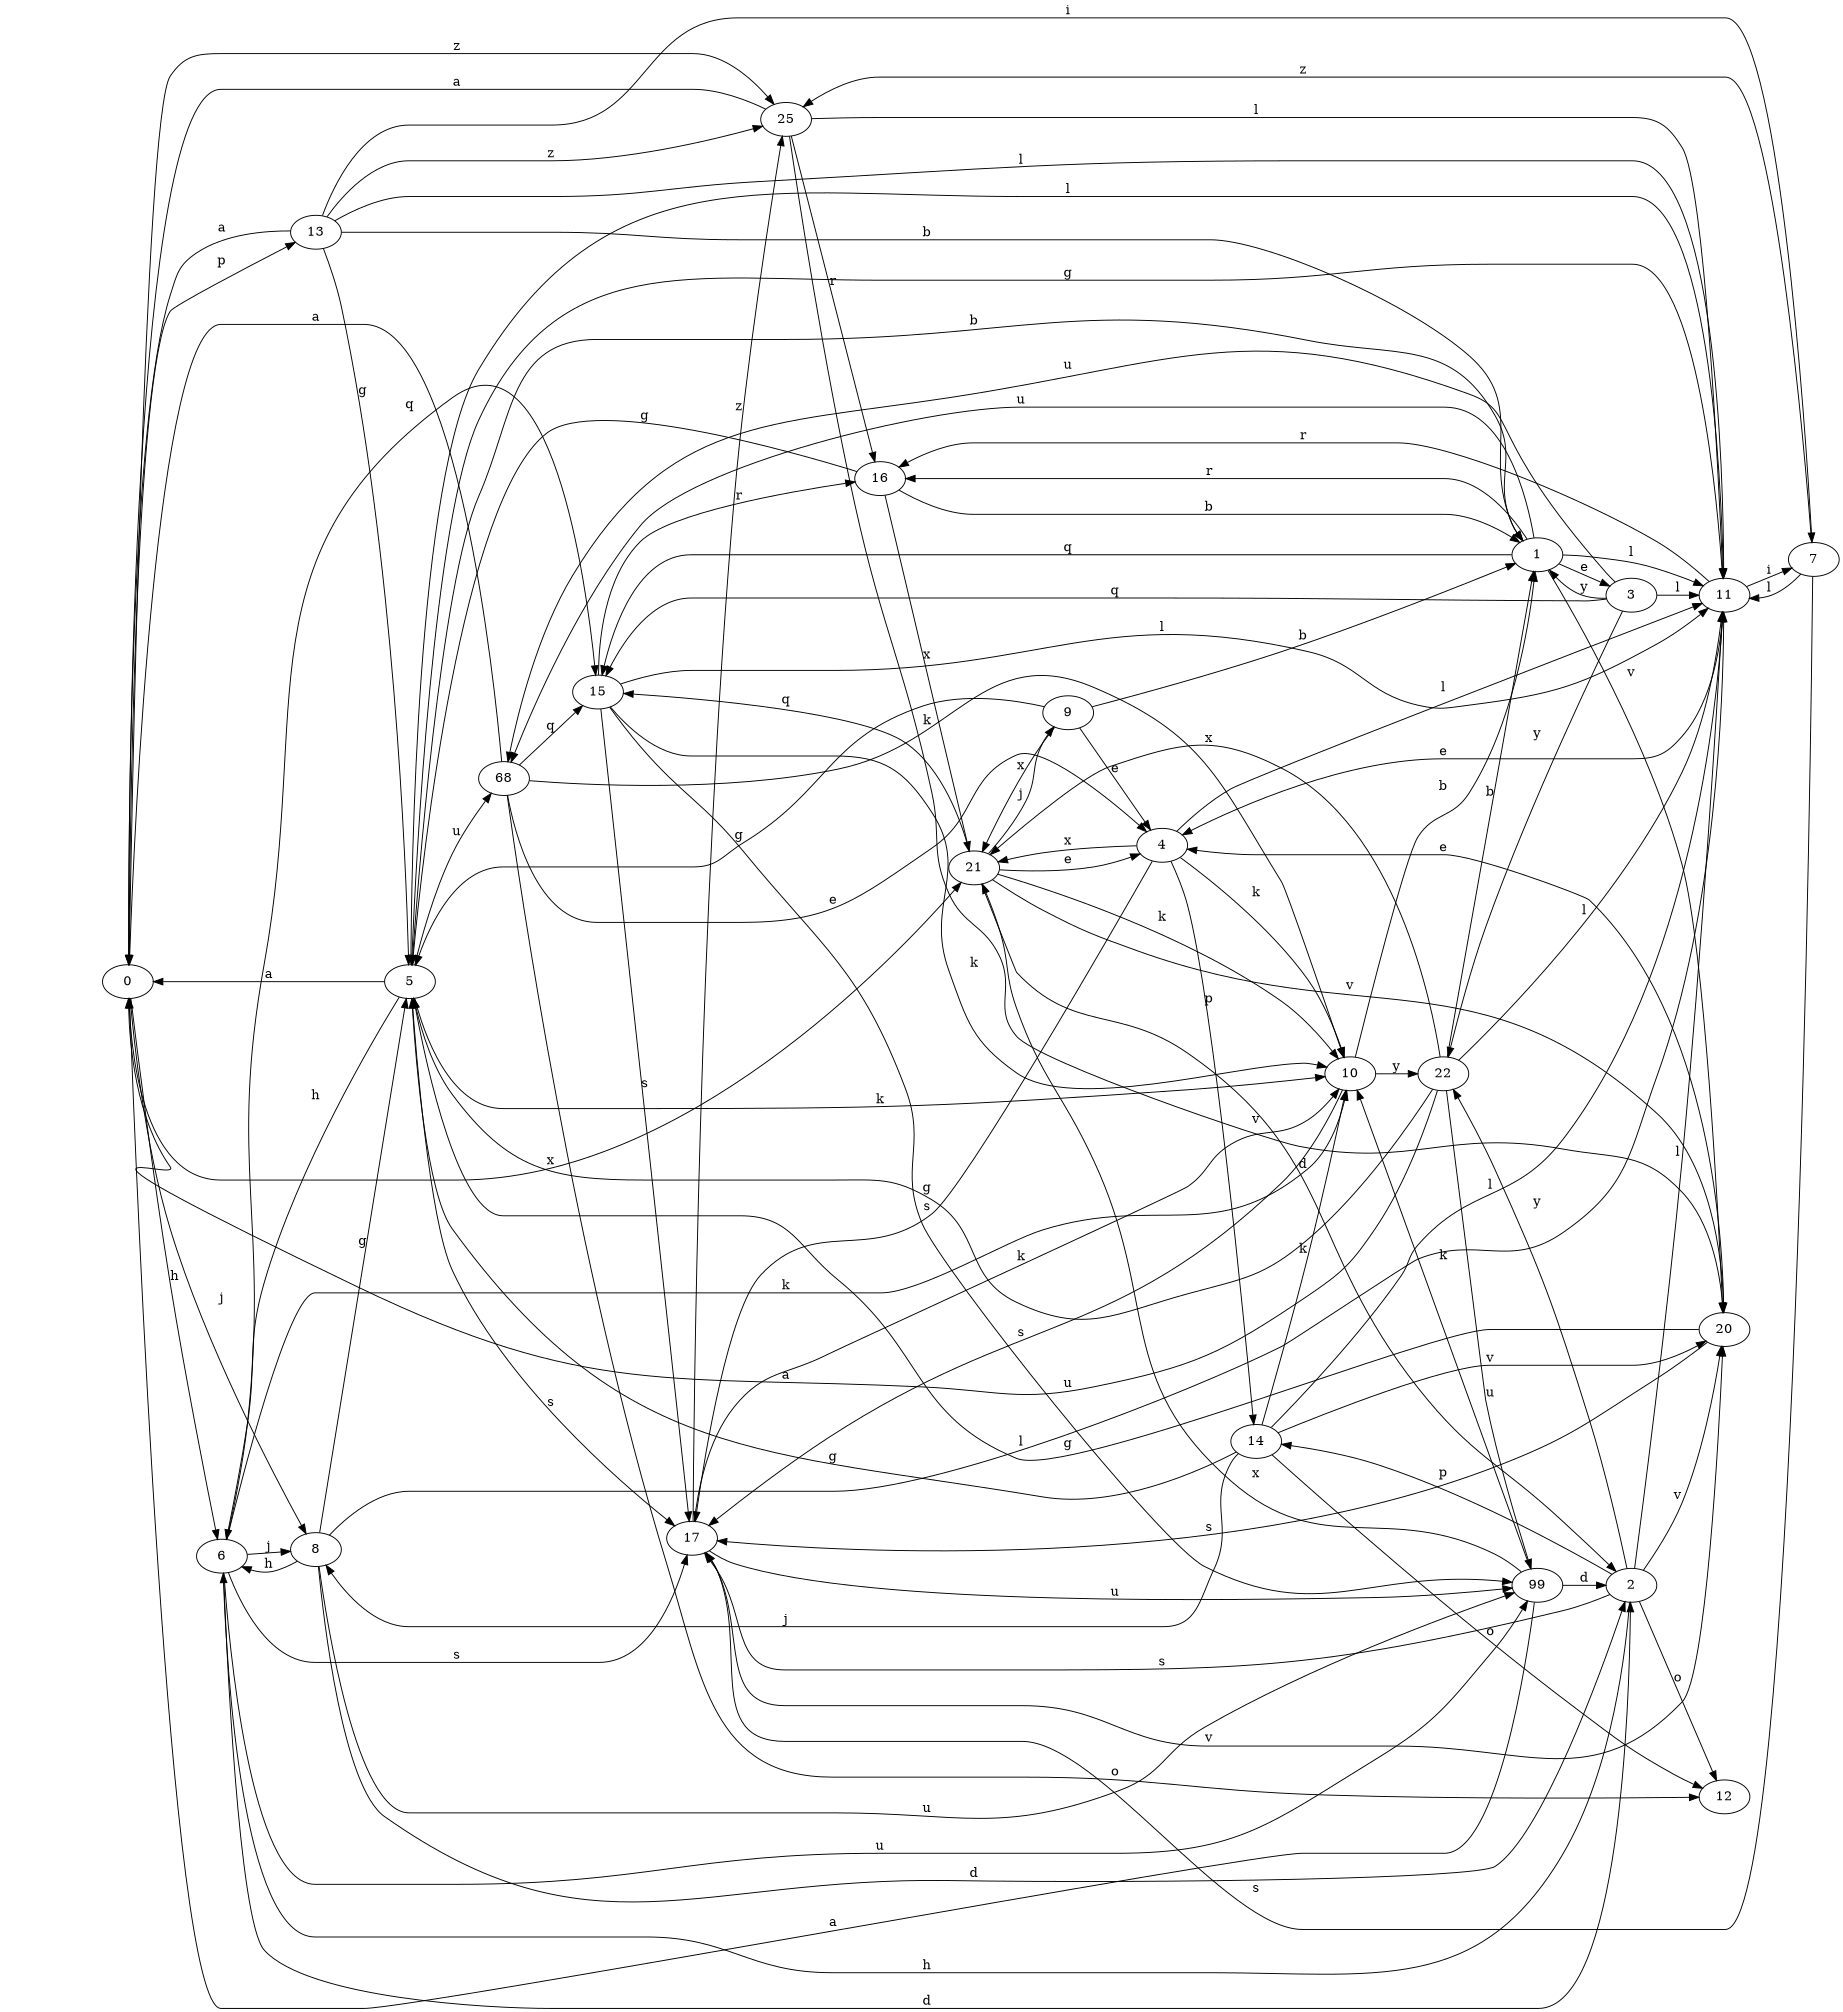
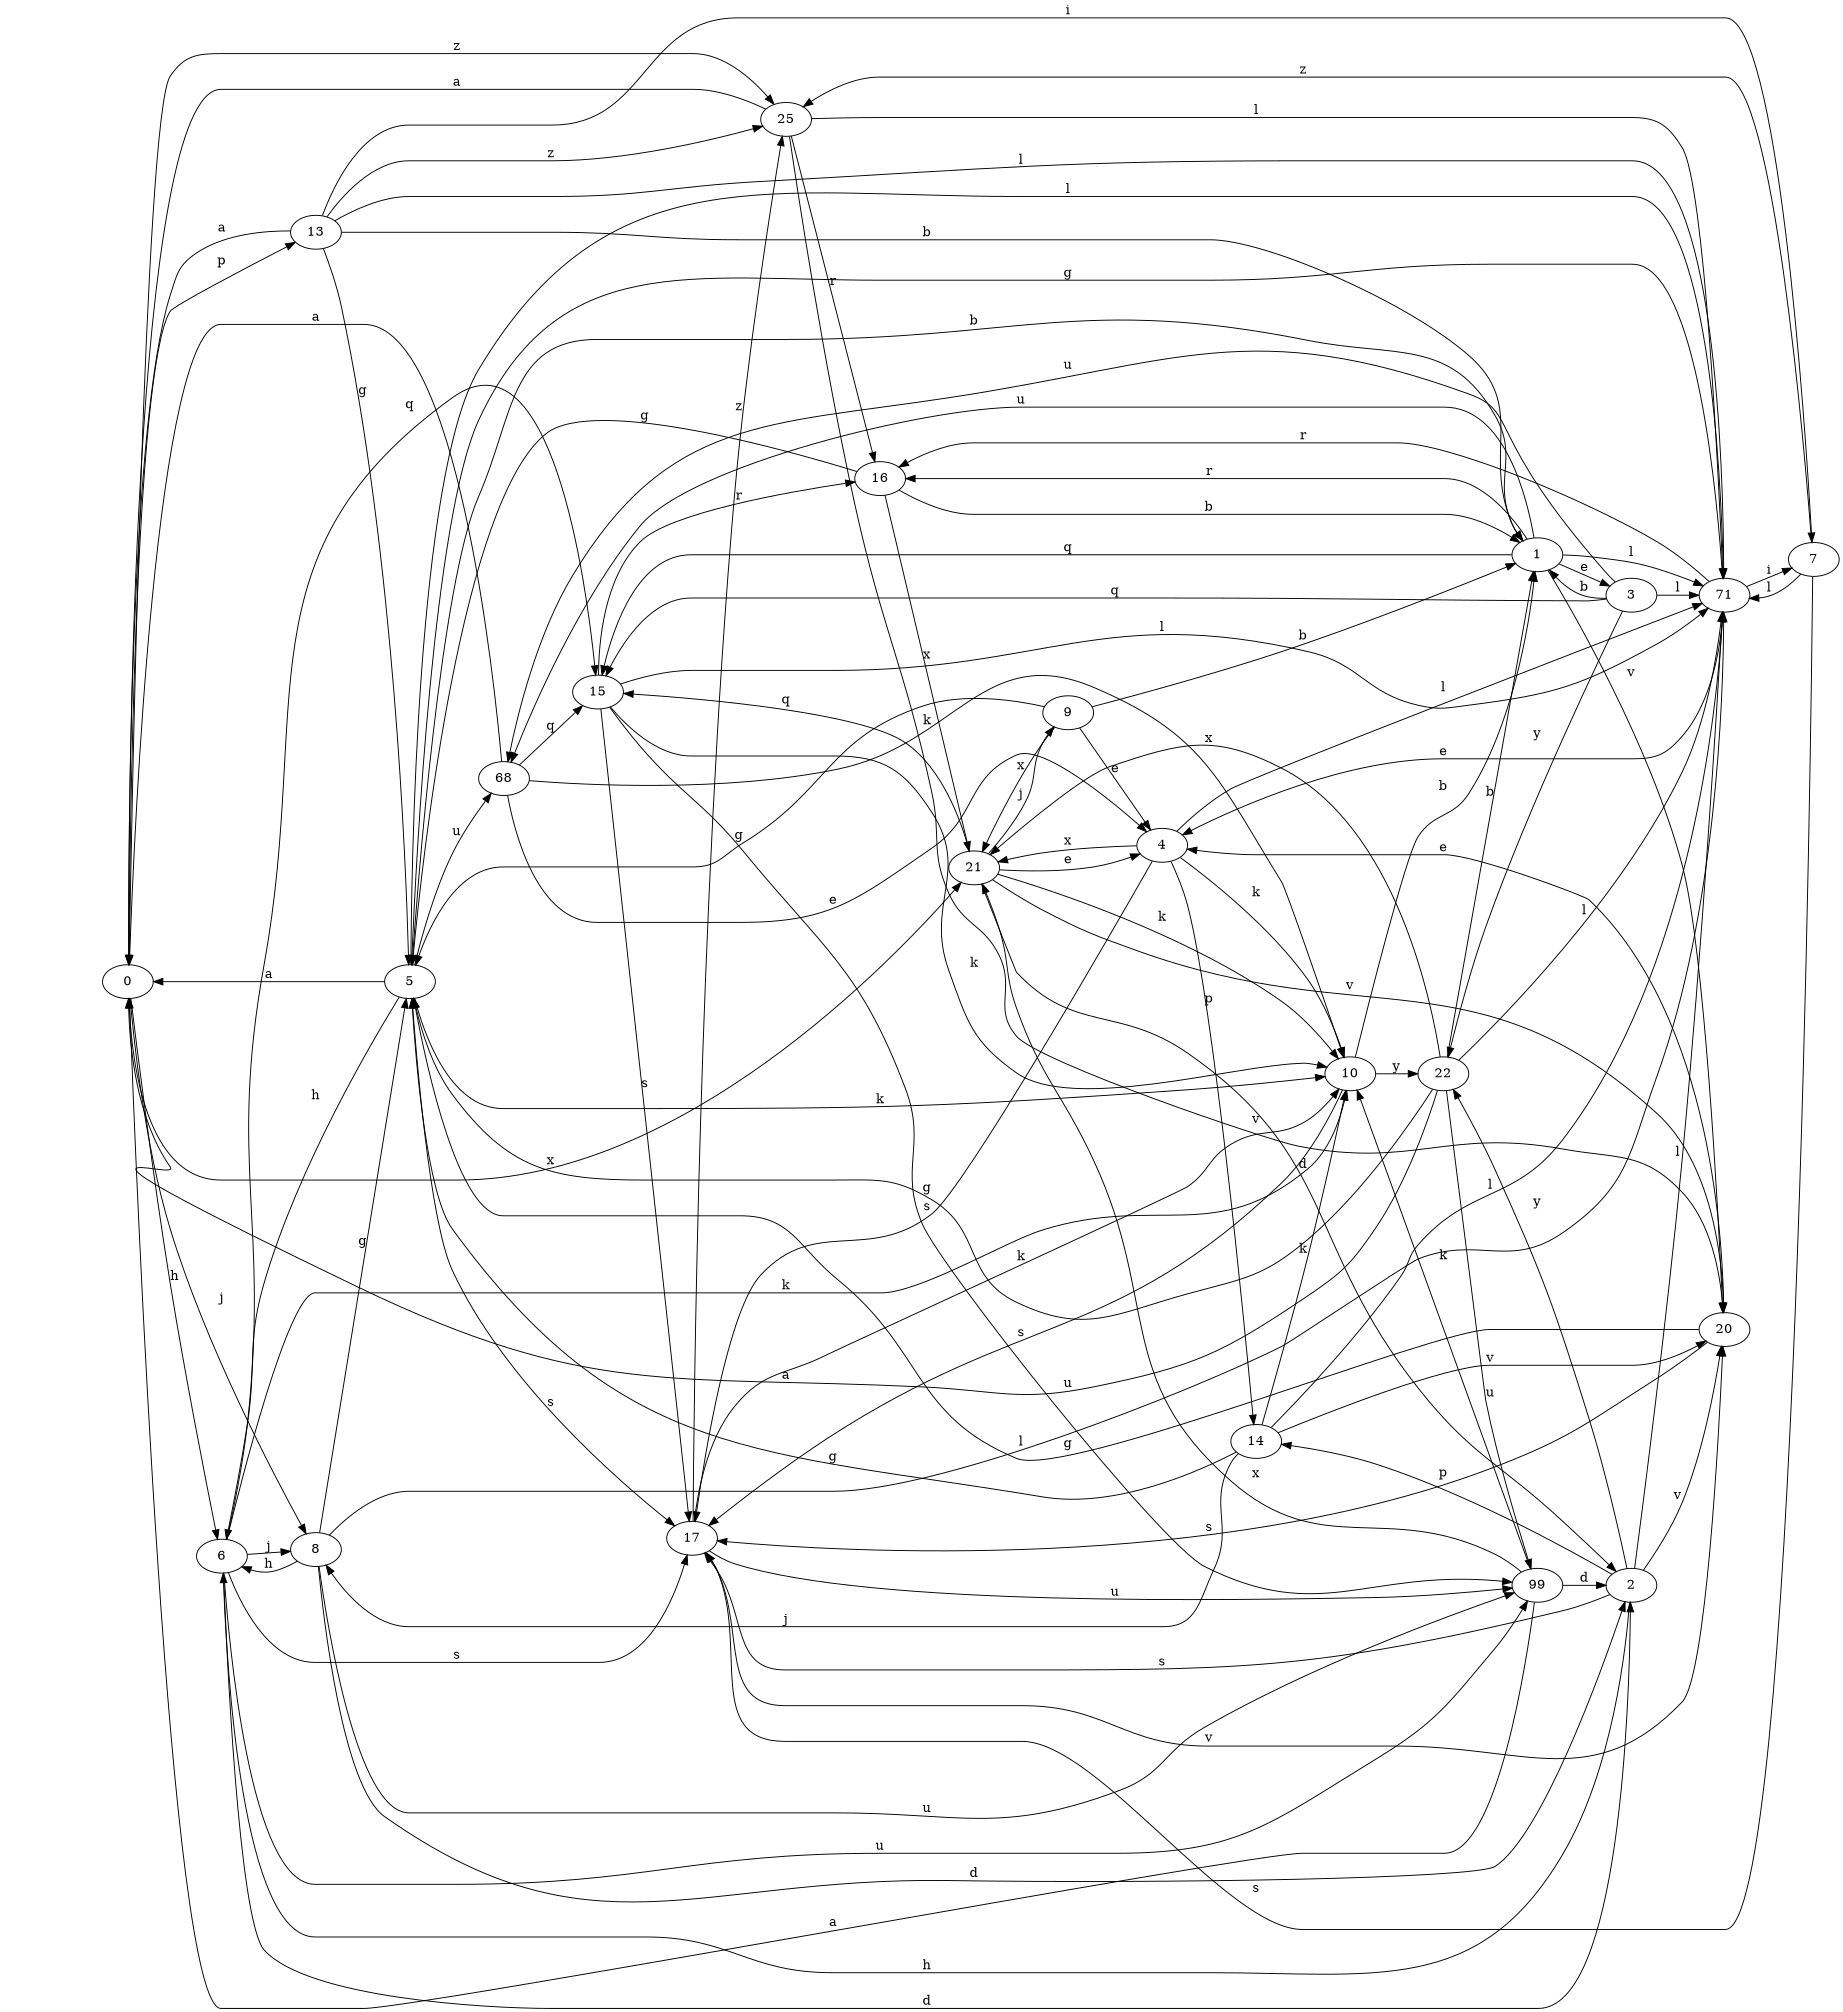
edge "3" -> "1": label "y" -> "b"
node "11": label "11" -> "71"
node "12": removed
